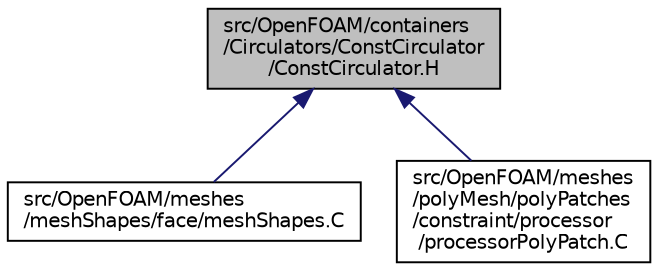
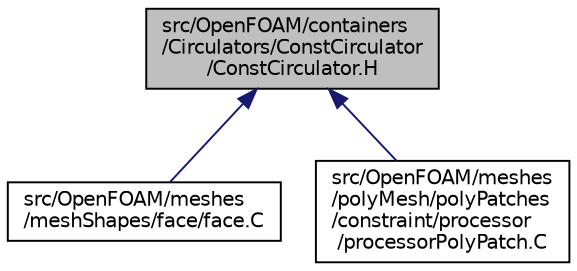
node "src/OpenFOAM/meshes /meshShapes/face/meshShapes.C": label "src/OpenFOAM/meshes /meshShapes/face/meshShapes.C" -> "src/OpenFOAM/meshes /meshShapes/face/face.C"
